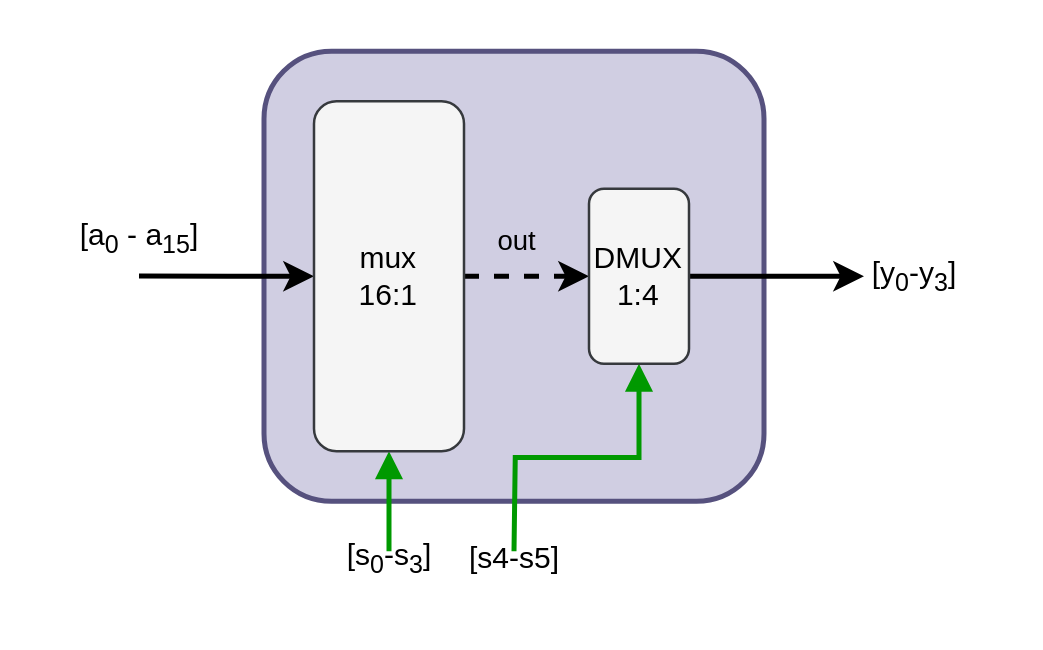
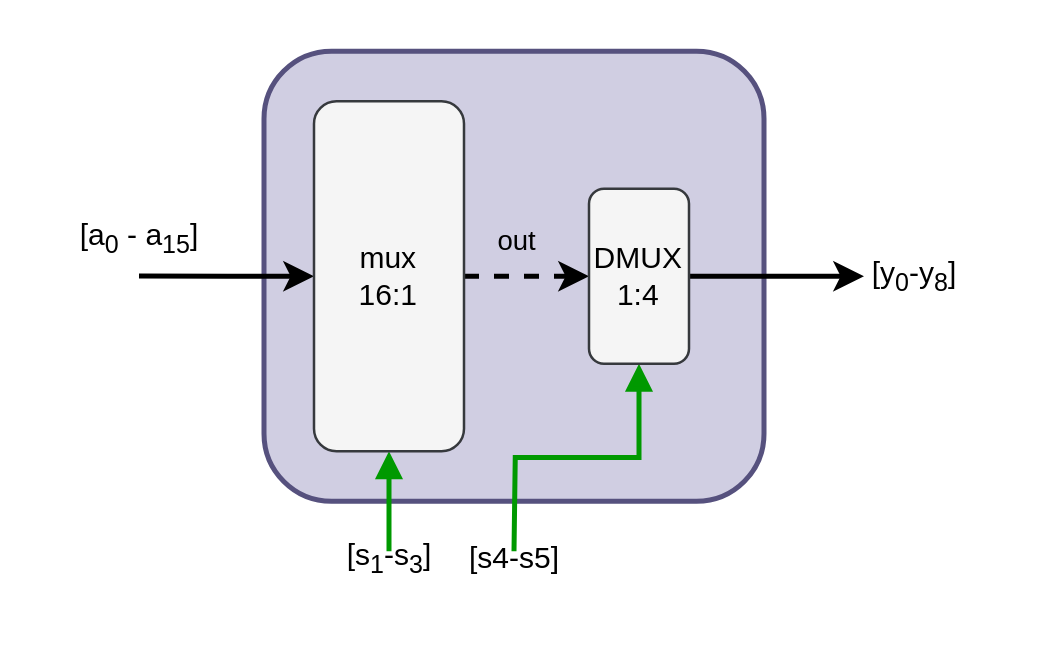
node "[y0-y3]": label "[y0-y3]" -> "[y0-y8]"
node "[s0-s3]": label "[s0-s3]" -> "[s1-s3]"
